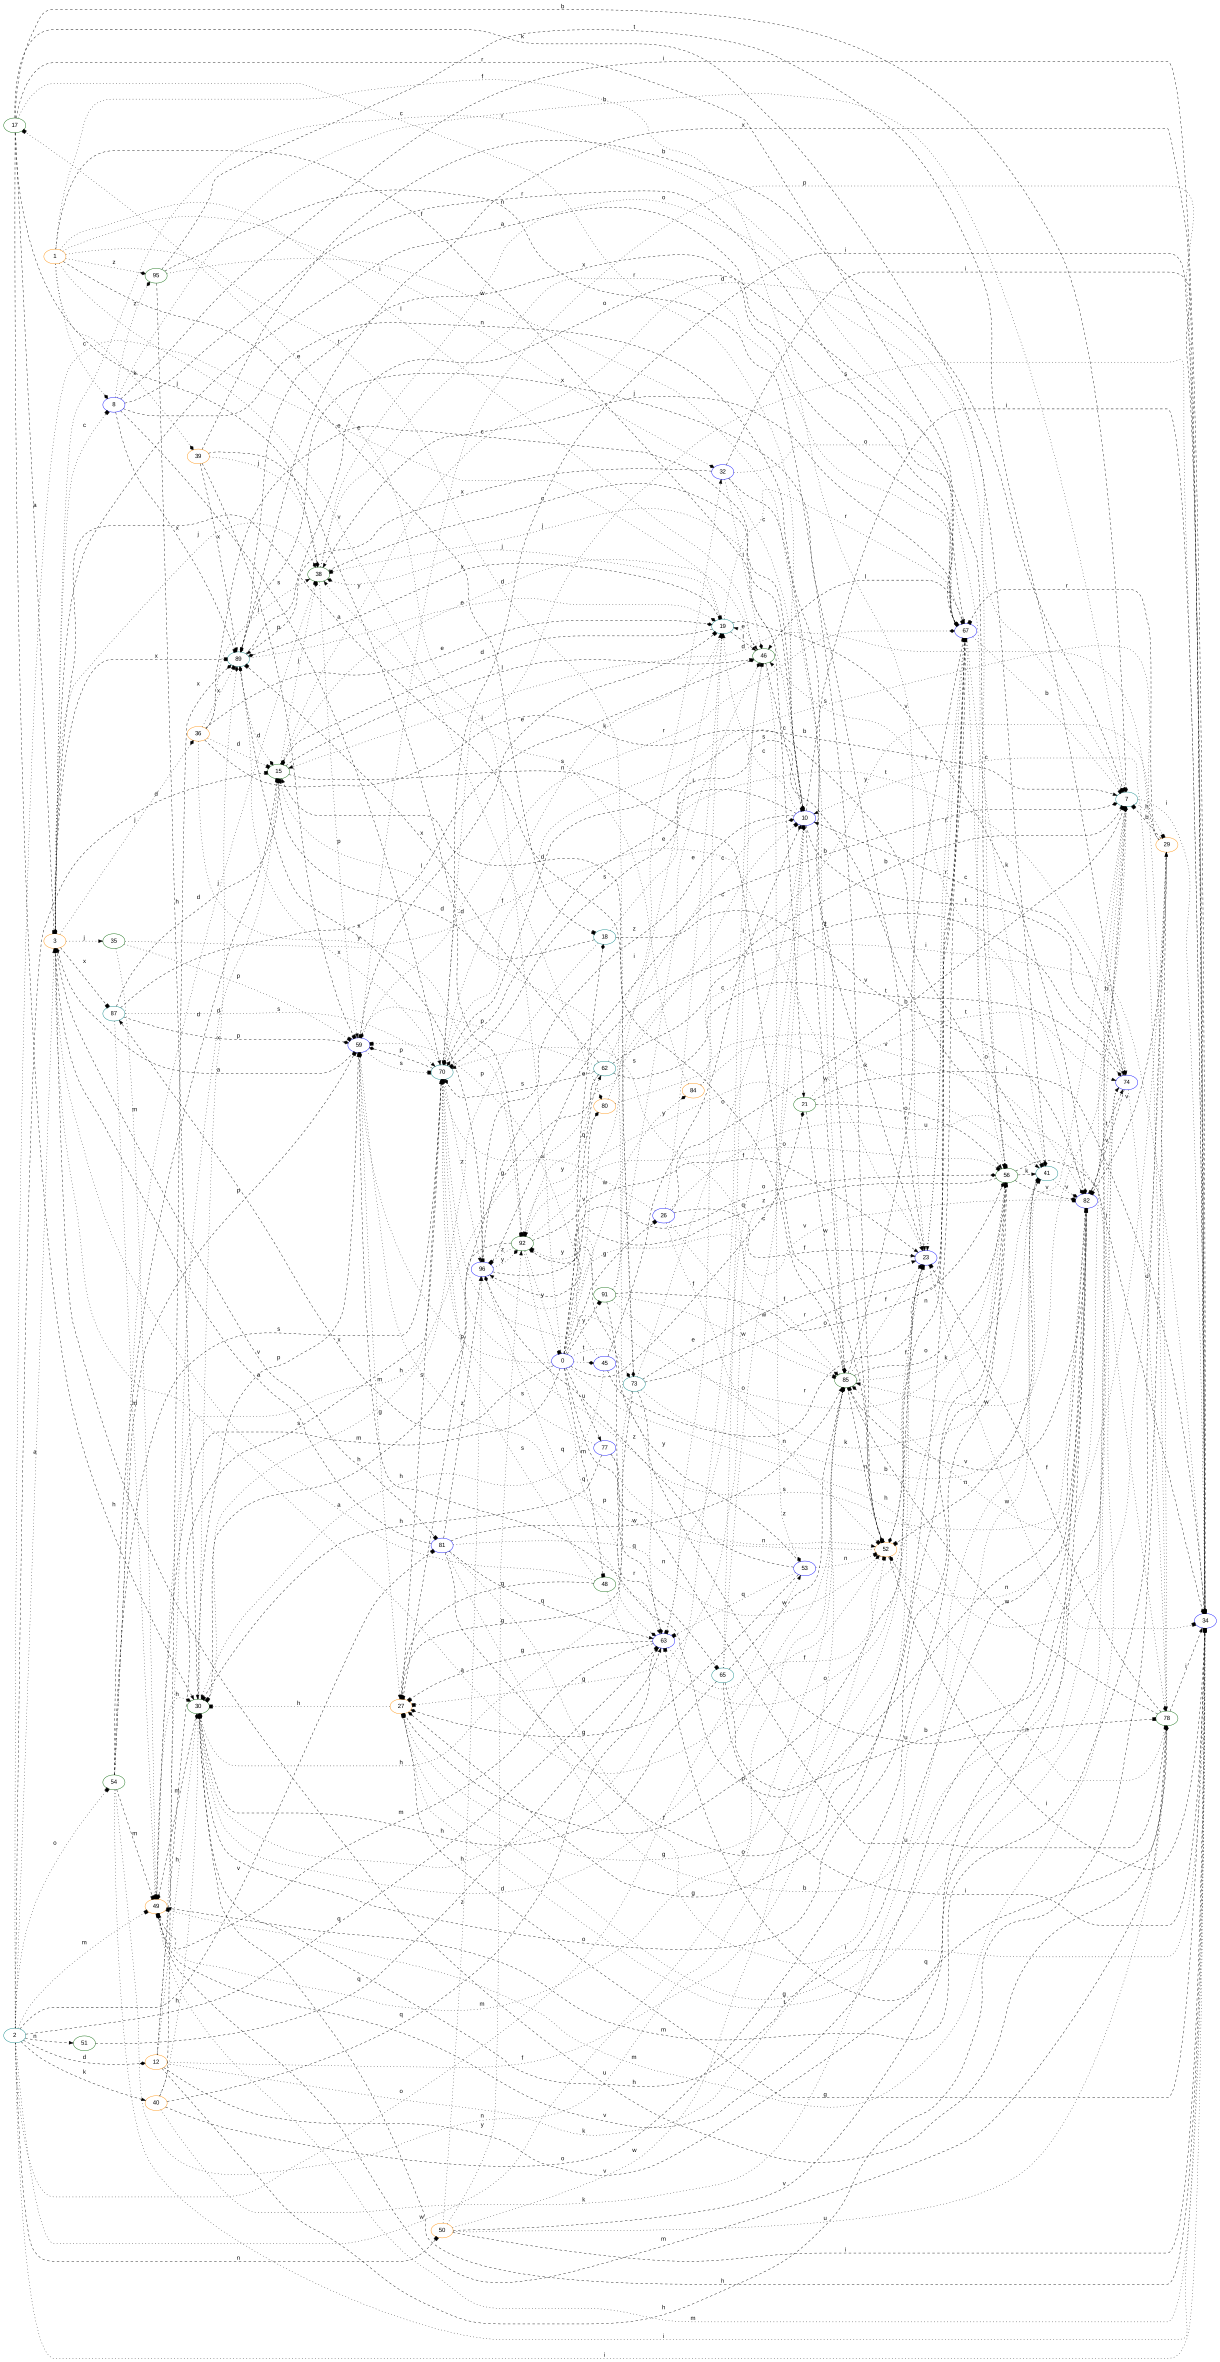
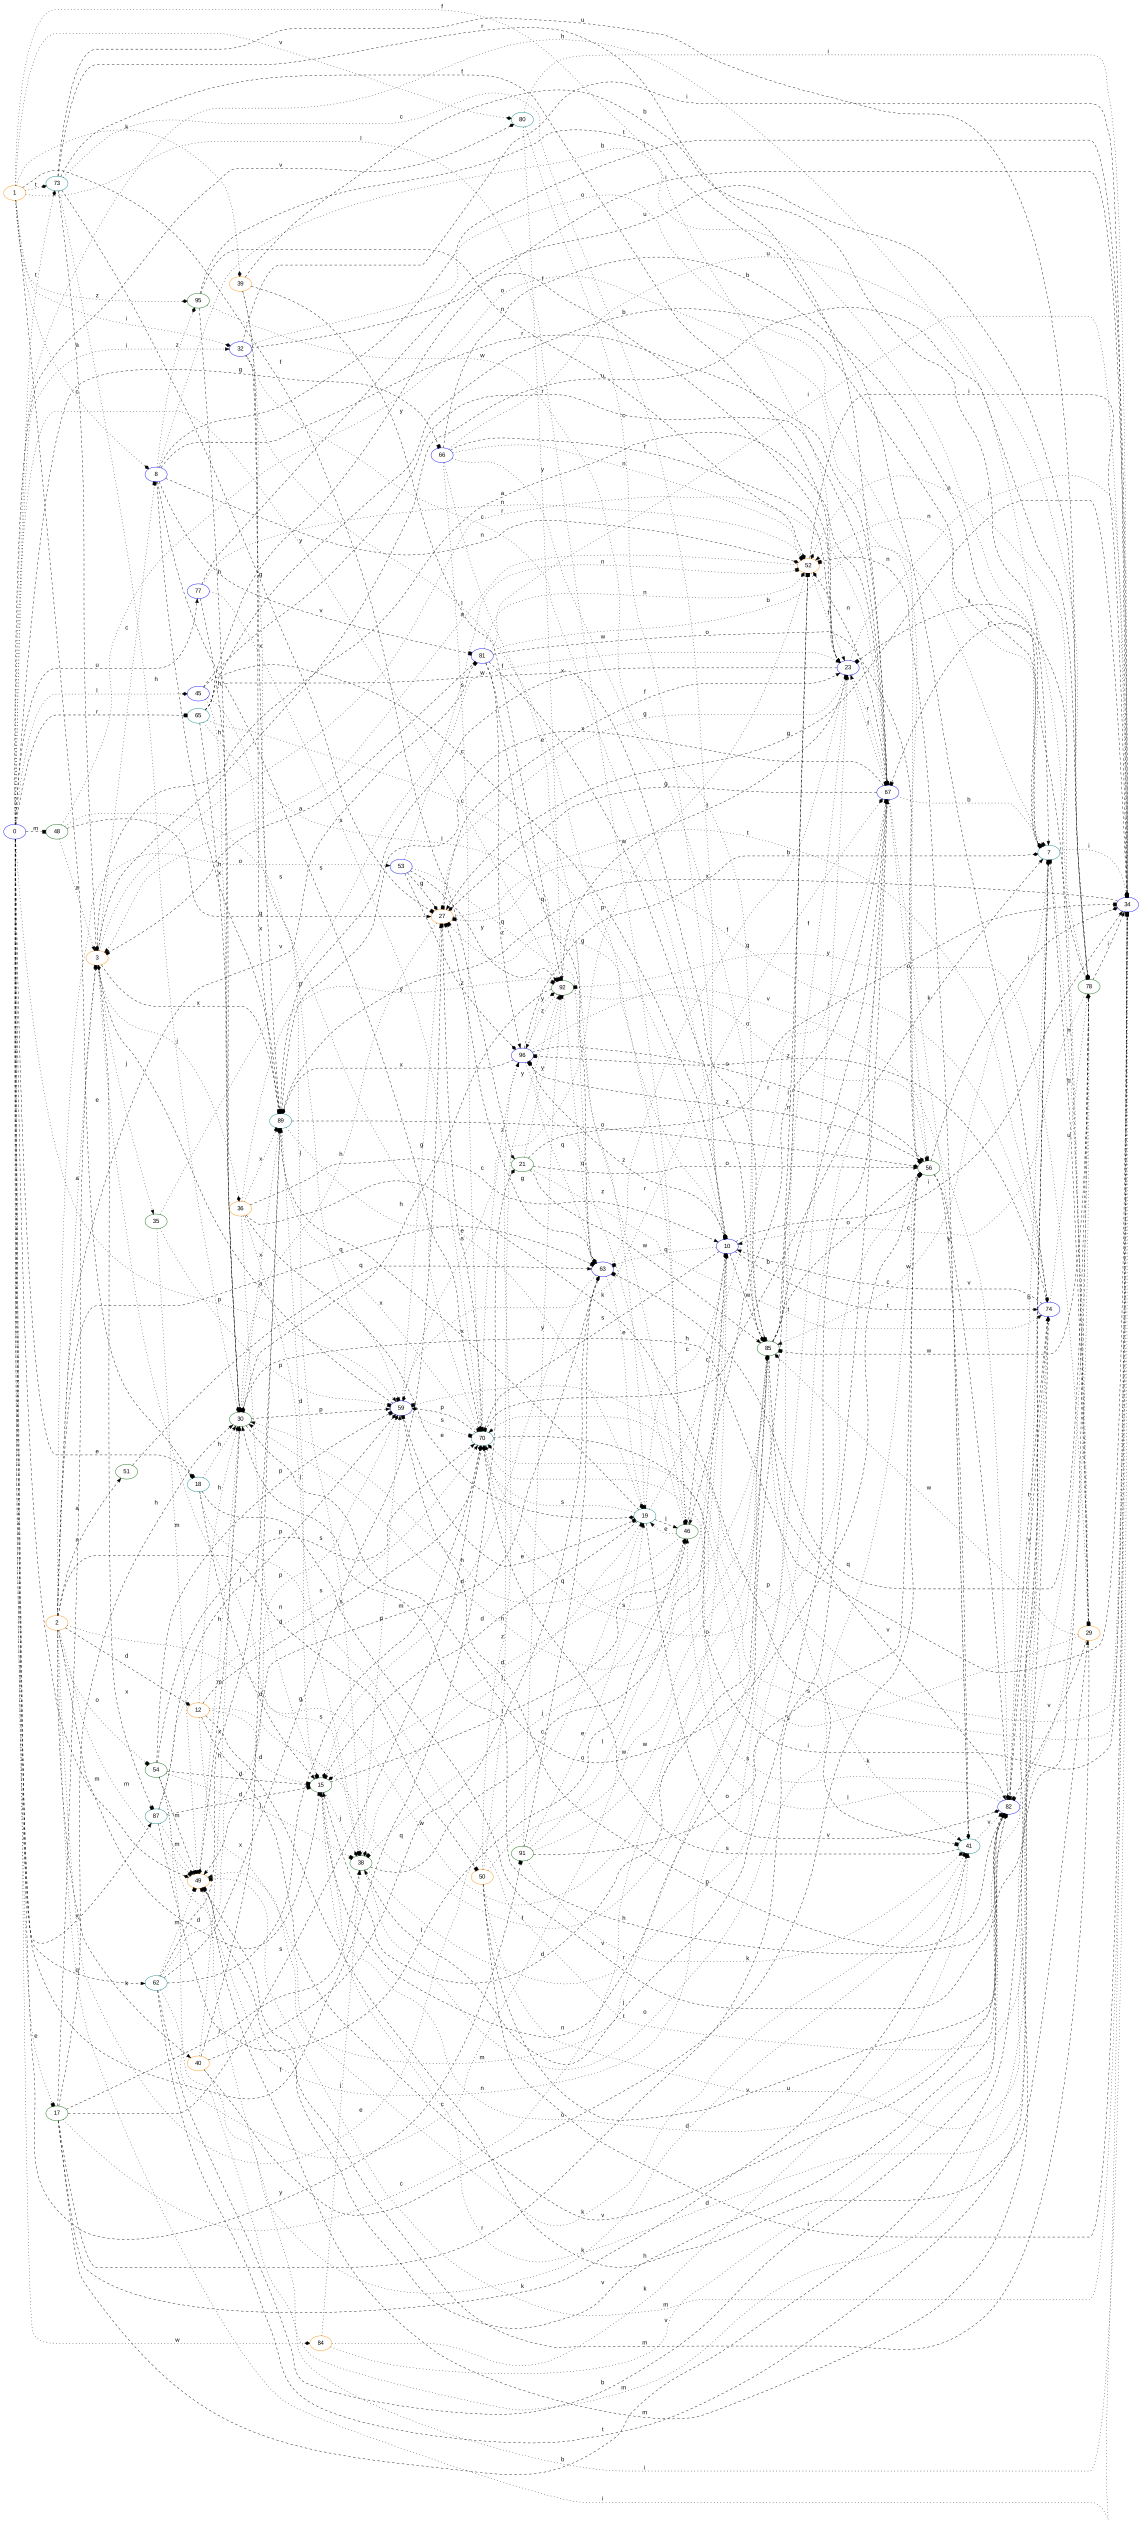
edge "39" -> "59": removed, label "p"
edge "10" -> "19": reversed
node "80": color darkorange -> teal
edge "46" -> "53": now "46" -> "96"
node "26": label "26" -> "66"
edge "3" -> "81": now "8" -> "81"
edge "92" -> "0": reversed
edge "73" -> "7": removed, label "b"
edge "17" -> "70": added, label "s"
edge "85" -> "30": label "d" -> "h"
node "2": color teal -> darkorange
